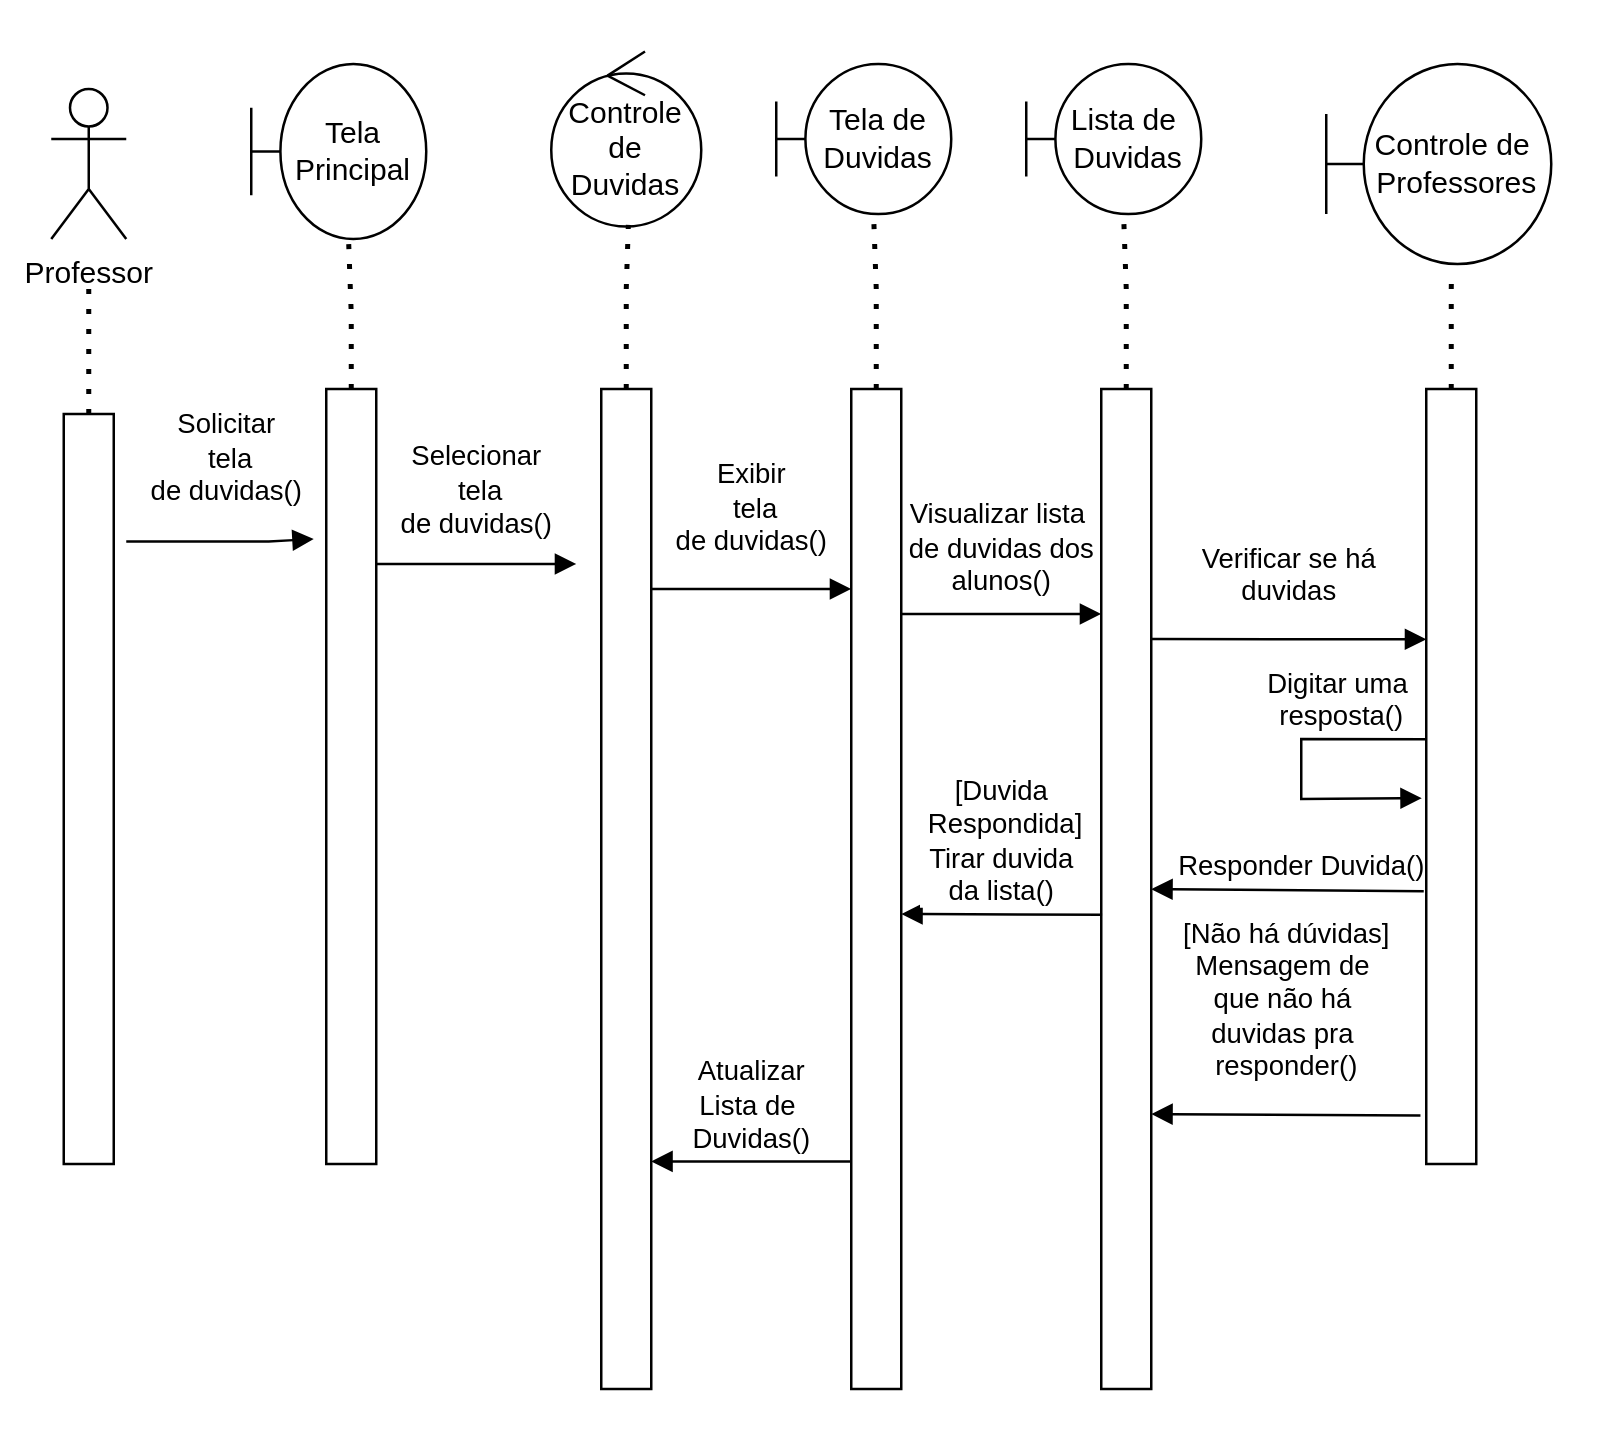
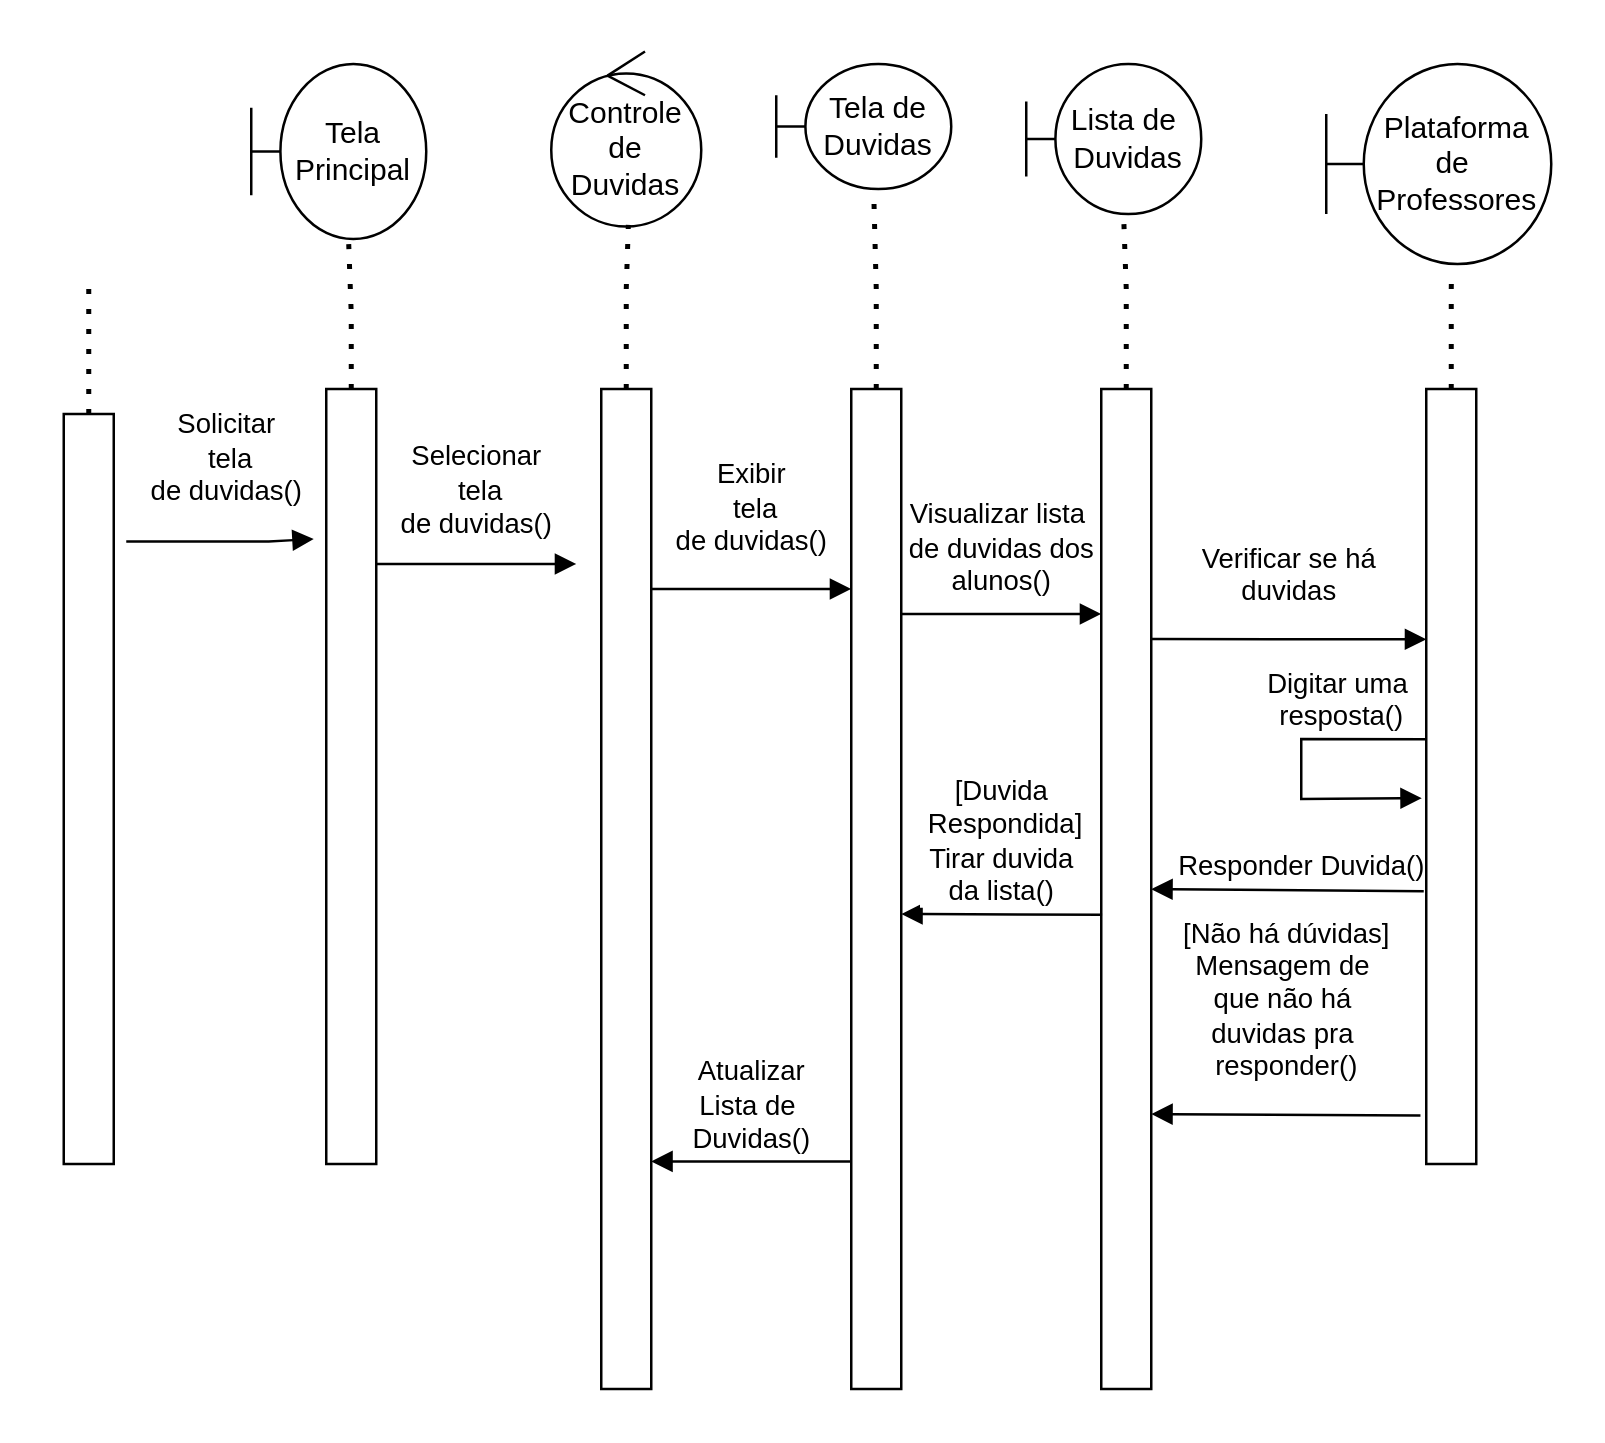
node "Tela de Duvidas": size 175x150 -> 175x125
node "Professor": removed
node "Controle de Professores": label "Controle de Professores" -> "Plataforma de Professores"
